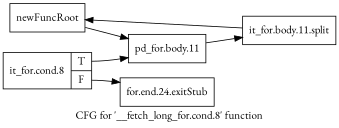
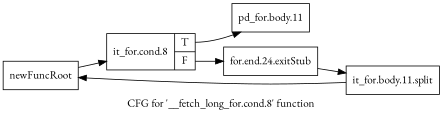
edge "newFuncRoot" -> "pd_for.body.11": now "newFuncRoot" -> "it_for.cond.8"
edge "pd_for.body.11" -> "it_for.body.11.split": now "for.end.24.exitStub" -> "it_for.body.11.split"
